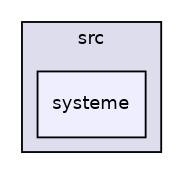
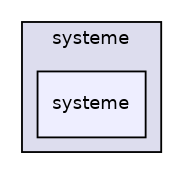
cluster "src": label "src" -> "systeme"
